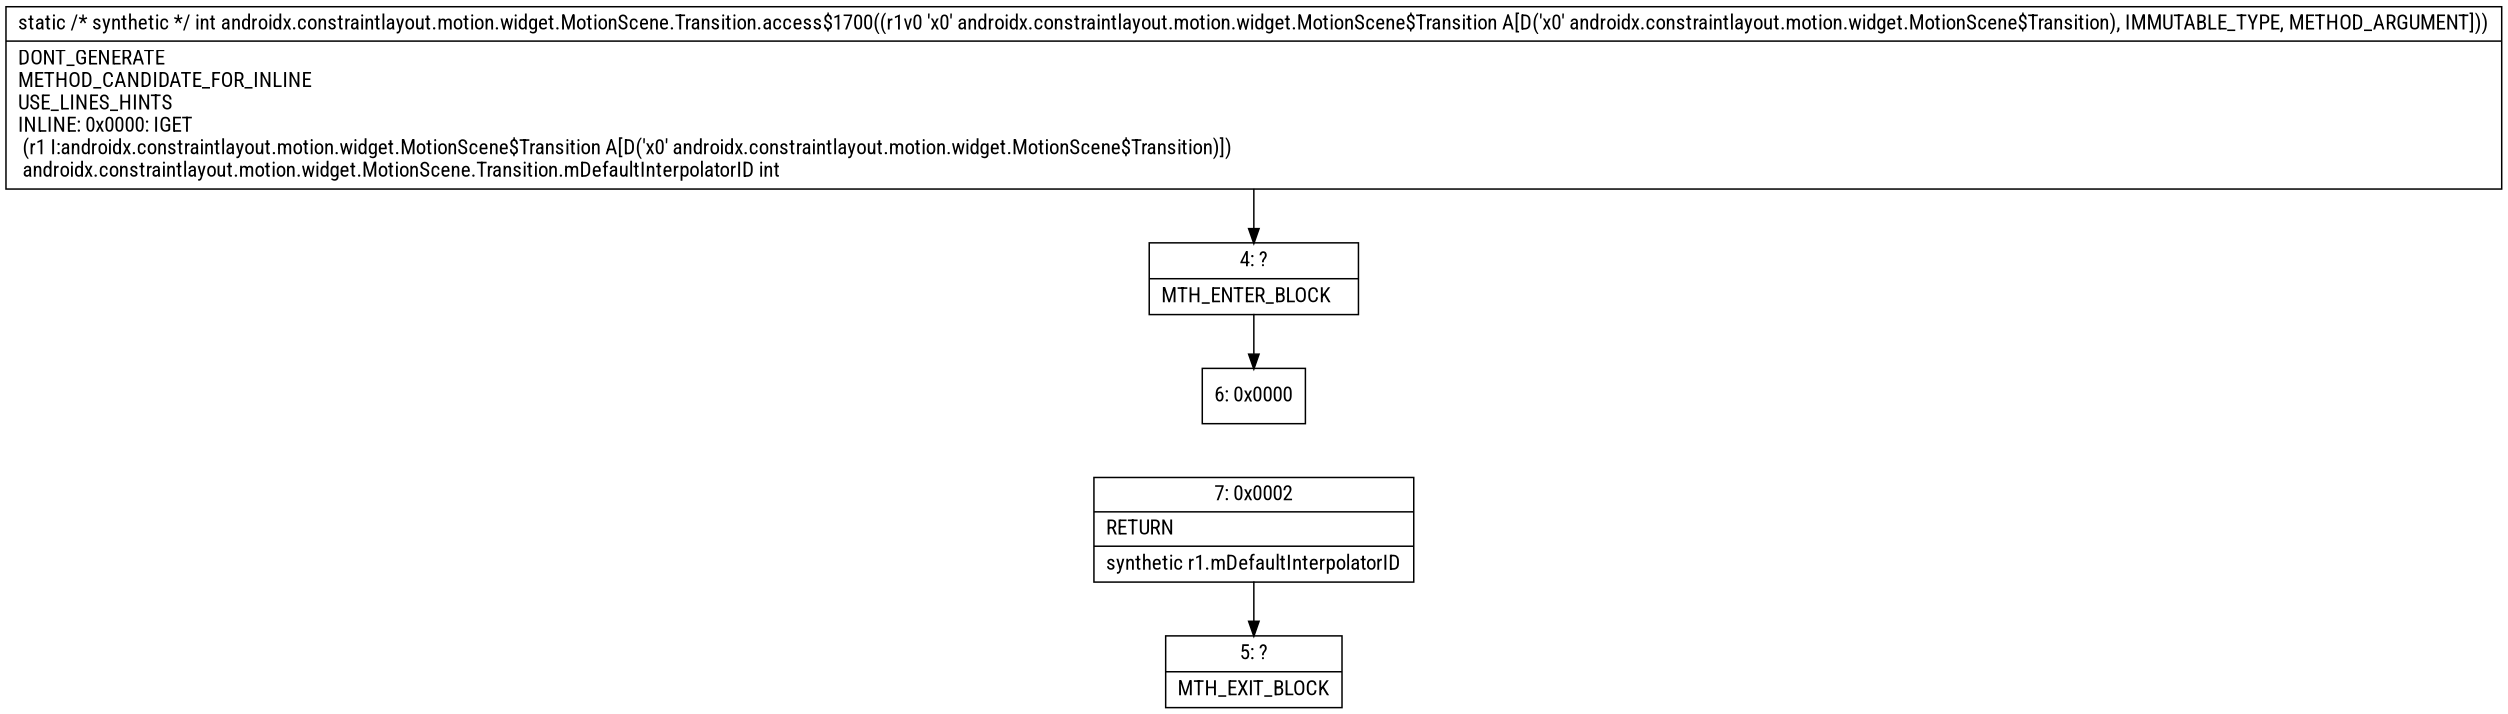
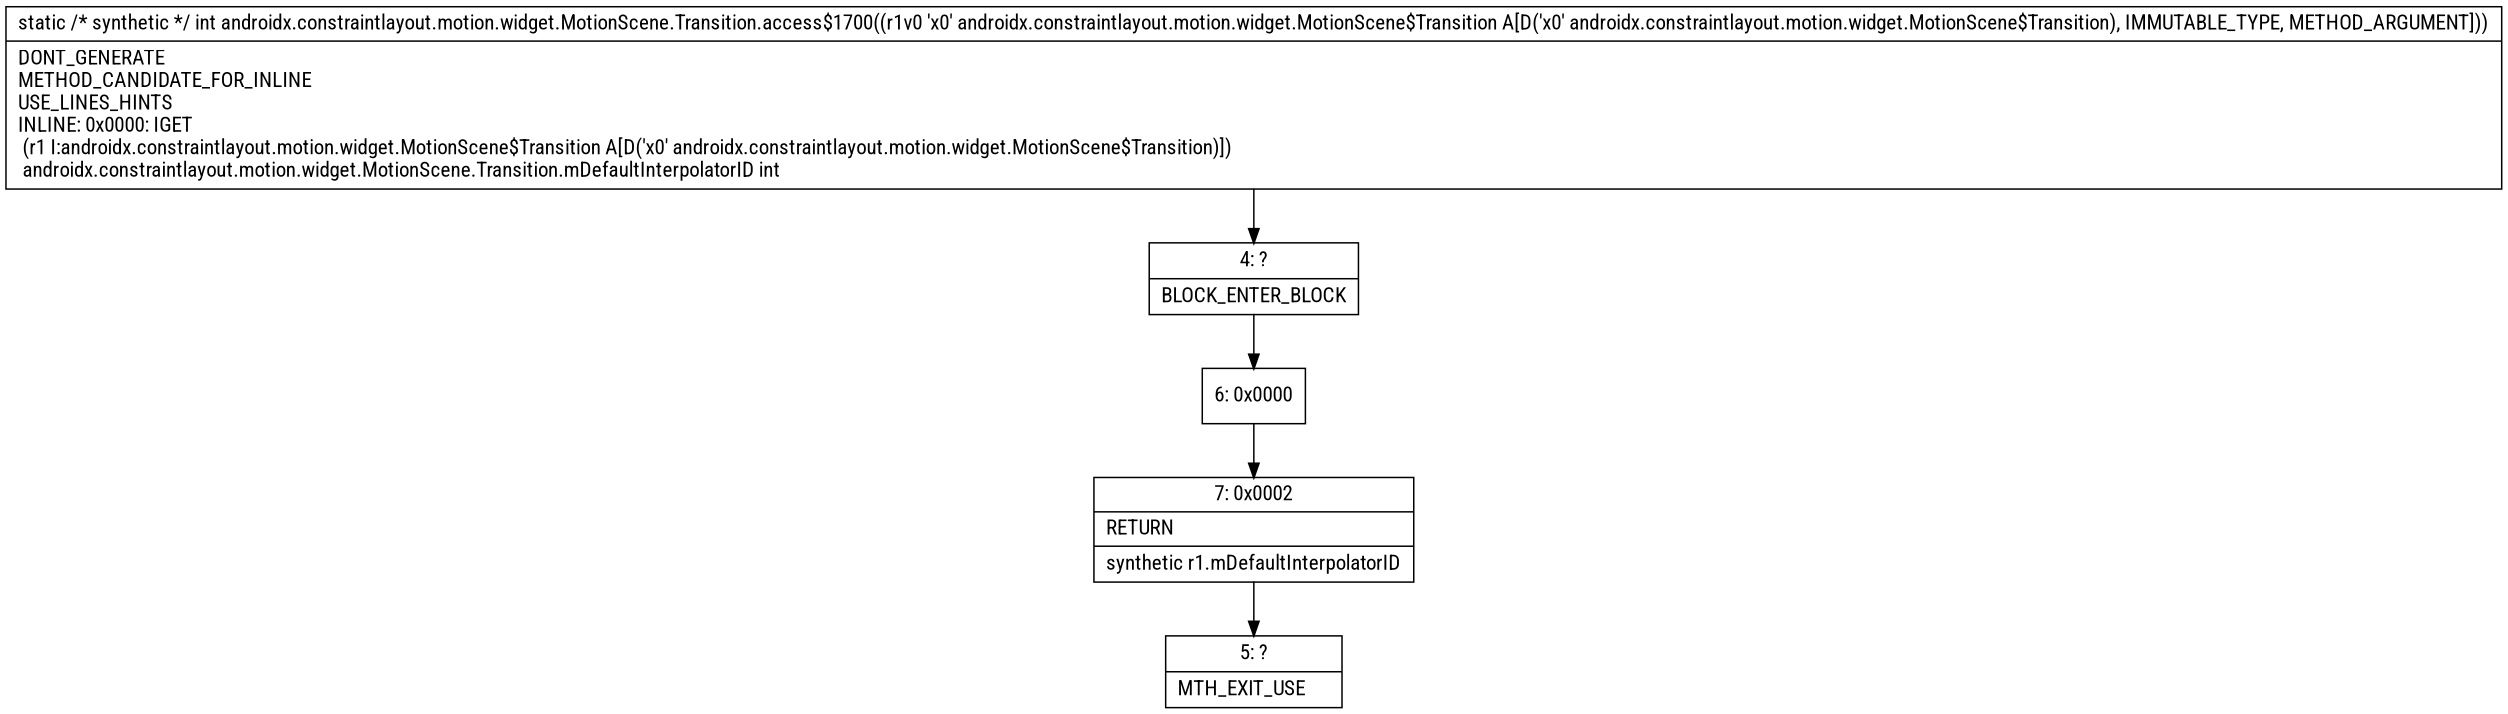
node "4: ?": text "MTH_ENTER_BLOCK" -> "BLOCK_ENTER_BLOCK"
edge "6: 0x0000" -> "7: 0x0002": added
node "5: ?": text "MTH_EXIT_BLOCK" -> "MTH_EXIT_USE"
